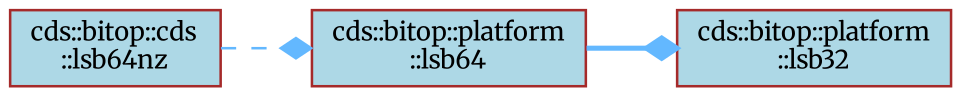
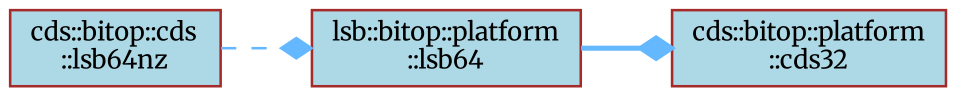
node "cds::bitop::platform ::lsb64": label "cds::bitop::platform ::lsb64" -> "lsb::bitop::platform ::lsb64"
node "cds::bitop::platform ::lsb32": label "cds::bitop::platform ::lsb32" -> "cds::bitop::platform ::cds32"
